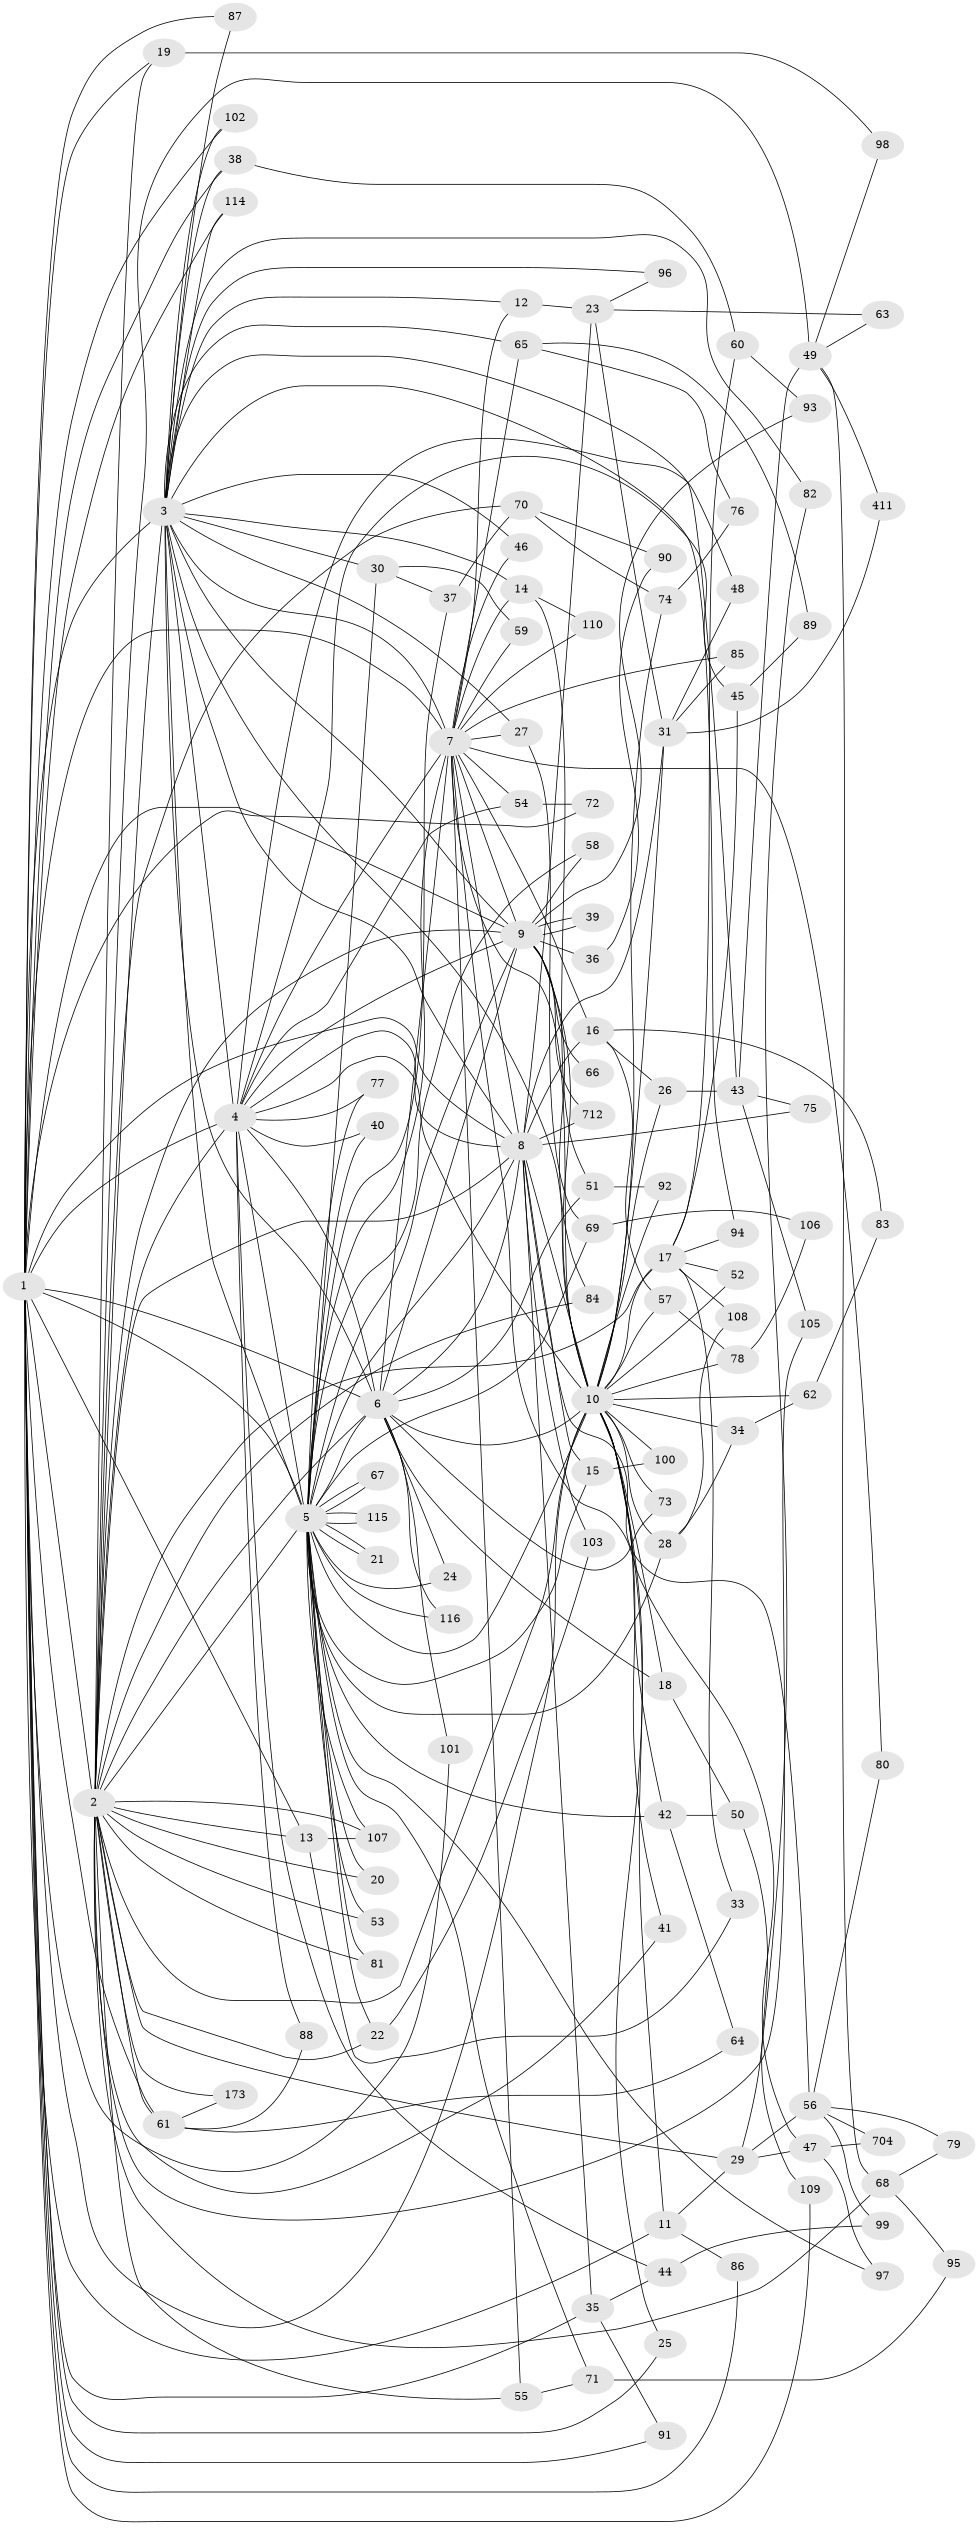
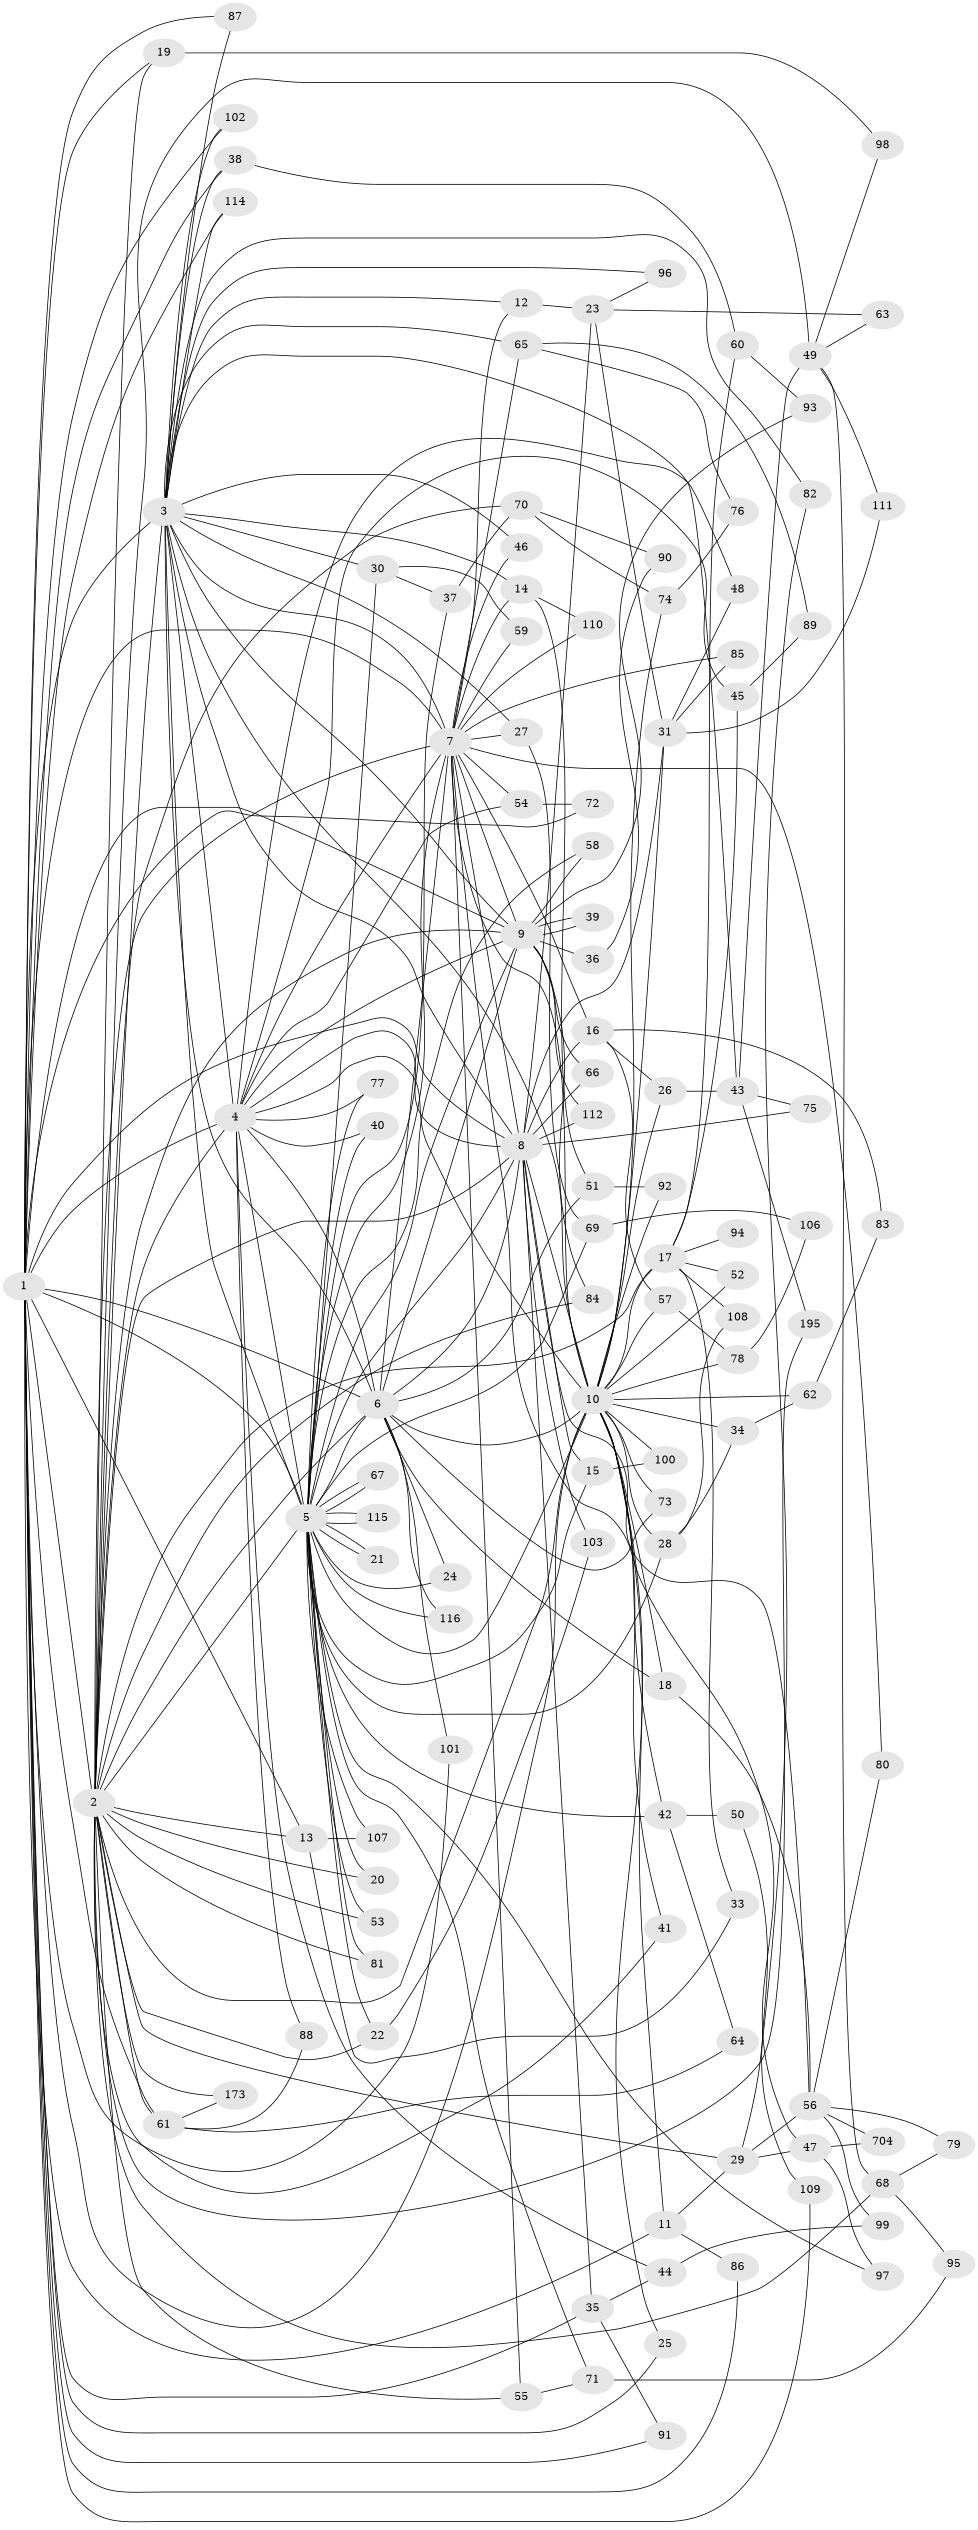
edge "3" -- "94": removed
node "411": label "411" -> "111"
edge "9" -- "10": removed
edge "66" -- "8": added
node "712": label "712" -> "112"
node "105": label "105" -> "195"
edge "18" -- "50": now "18" -- "56"
edge "2" -- "107": now "2" -- "7"
